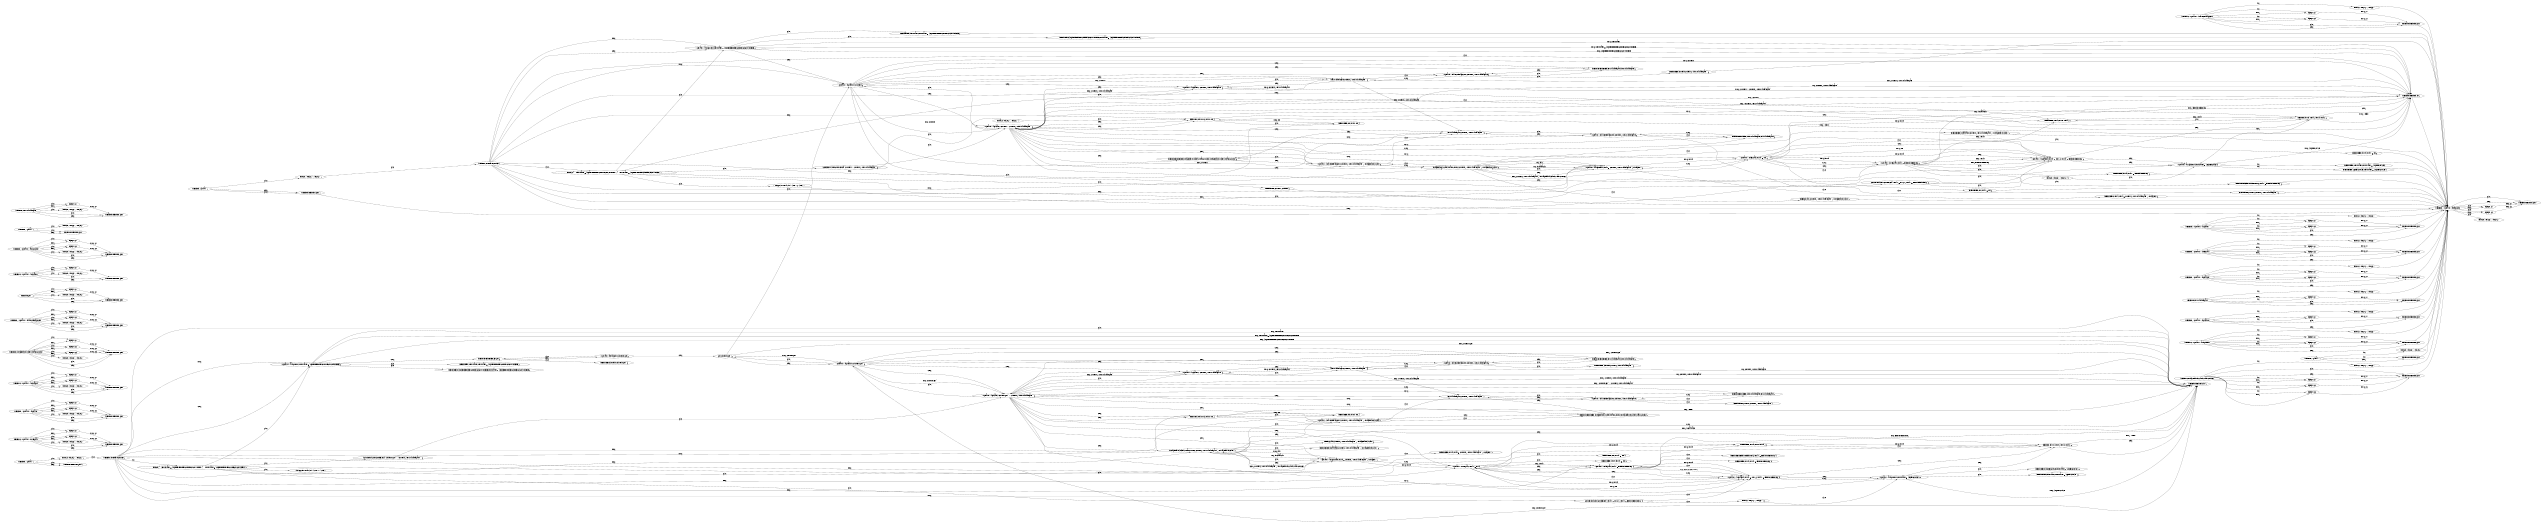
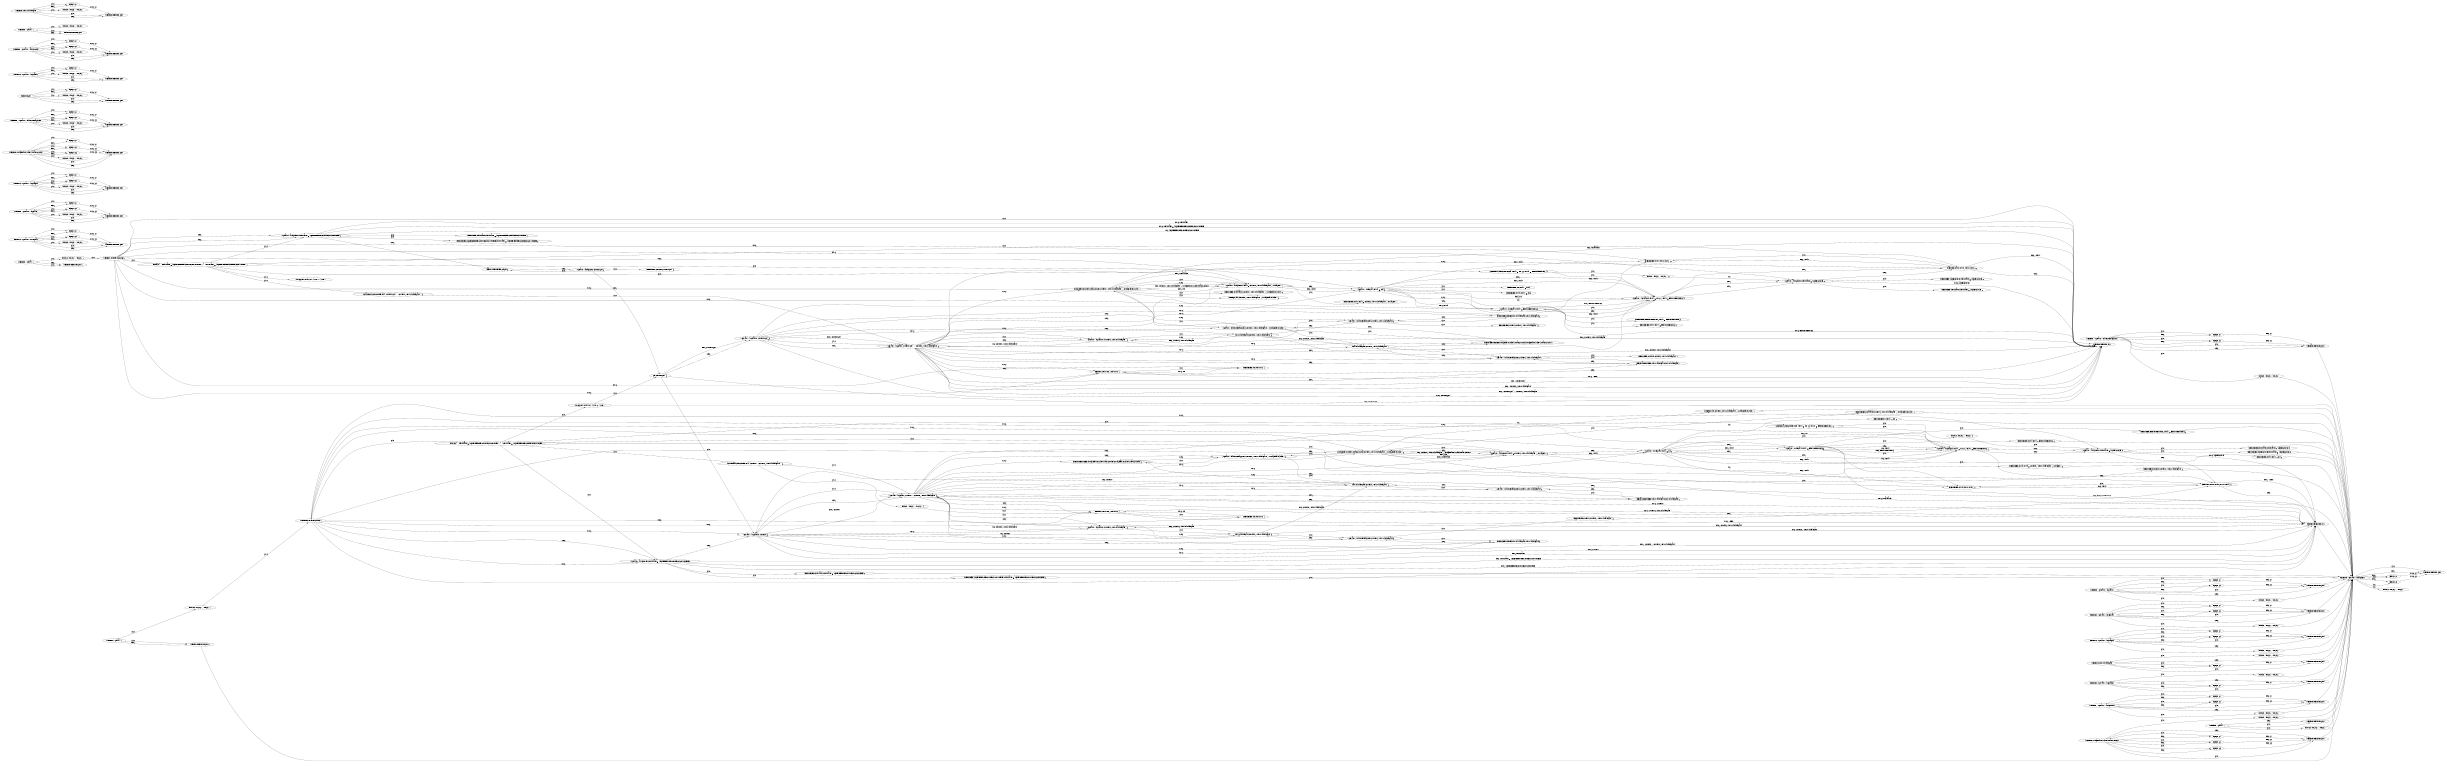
node "(IDENTIFIER,context_,!context_)": removed
edge "(FIELD_IDENTIFIER,get,get)" -> "(IDENTIFIER,context_,context_.get())": now "(<operator>.fieldAccess,context_.get)" -> "(IDENTIFIER,context_,context_.get())"
edge "(<operator>.logicalNot,!context_.get())" -> "(get,context_.get())": now "<(LOCAL,int result: int)<SUB>6</SUB>>" -> "(get,context_.get())"
